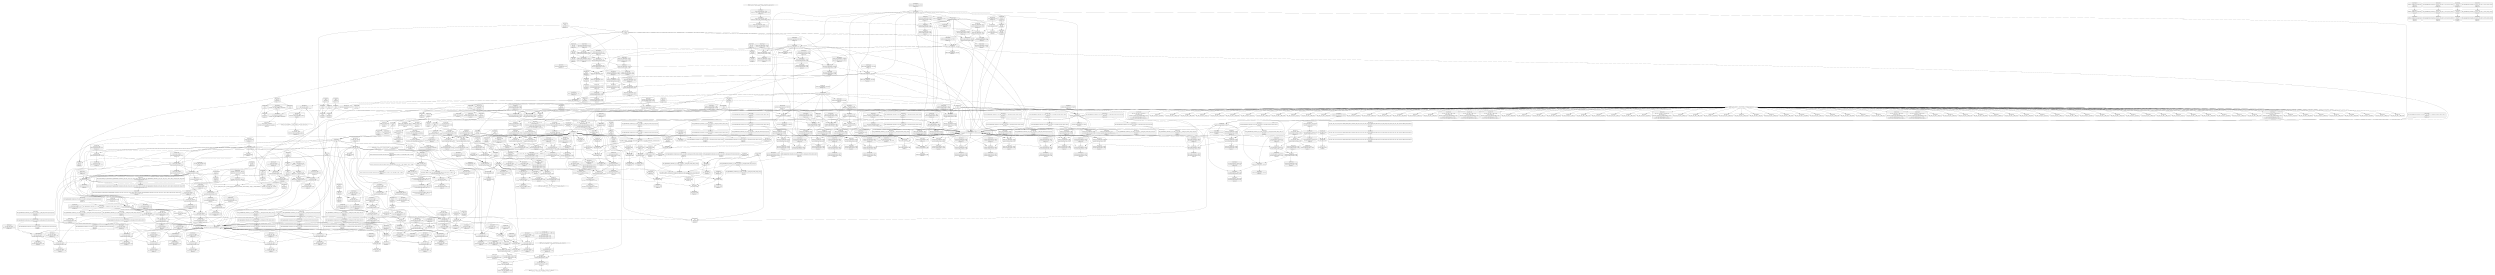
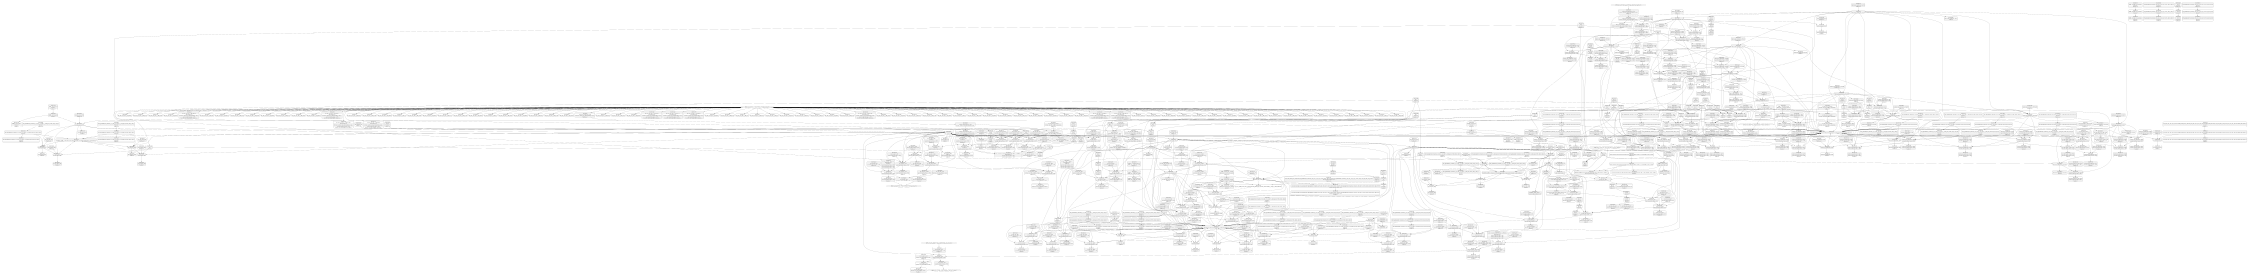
node "CE0x5574000": added
node "CE0x55b8500": added
node "CE0x557df00": removed
node "CE0x55778c0": added
node "CE0x5586310": added
node "CE0x5573270": added
node "CE0x55c26a0": removed
node "CE0x55bd2b0": removed
